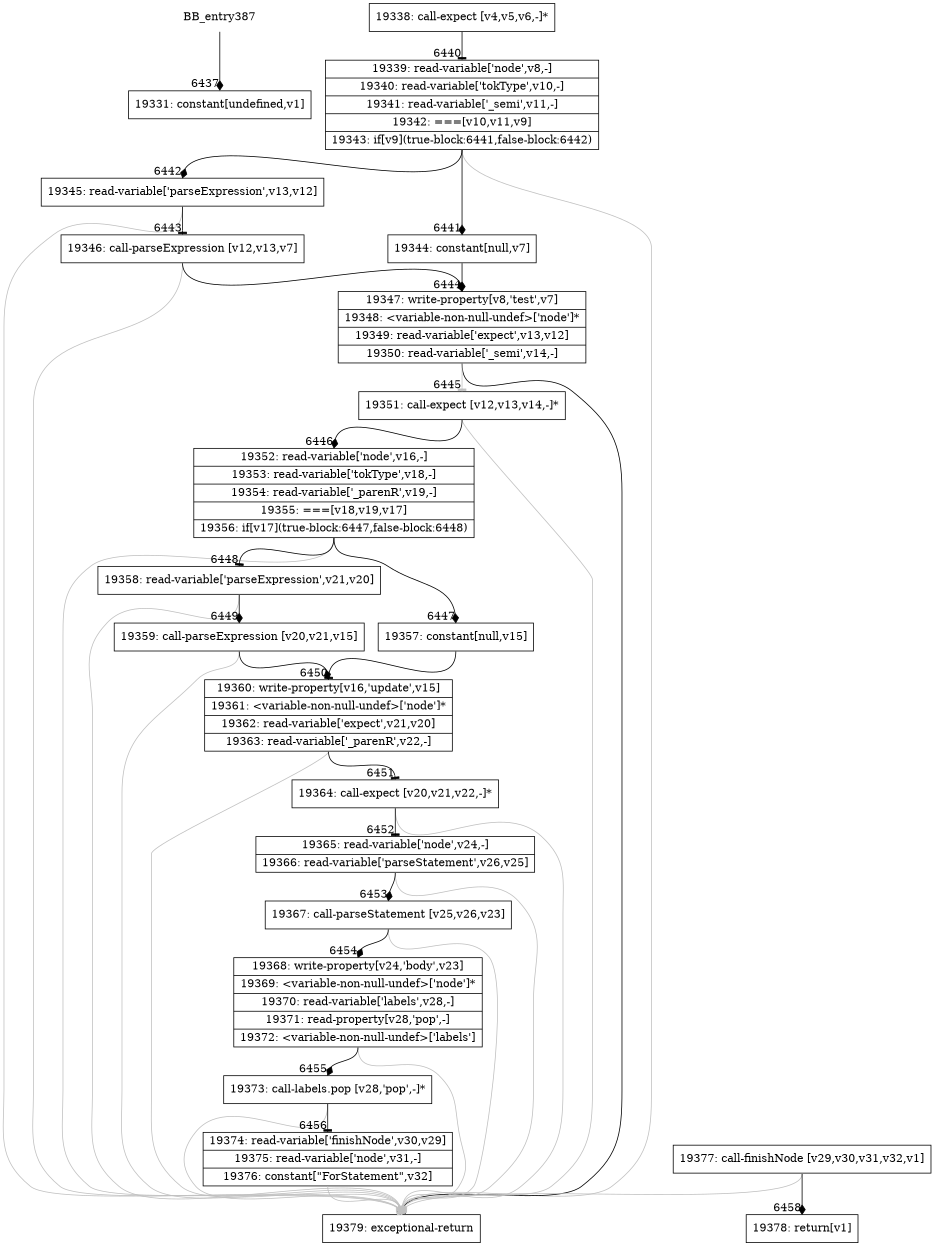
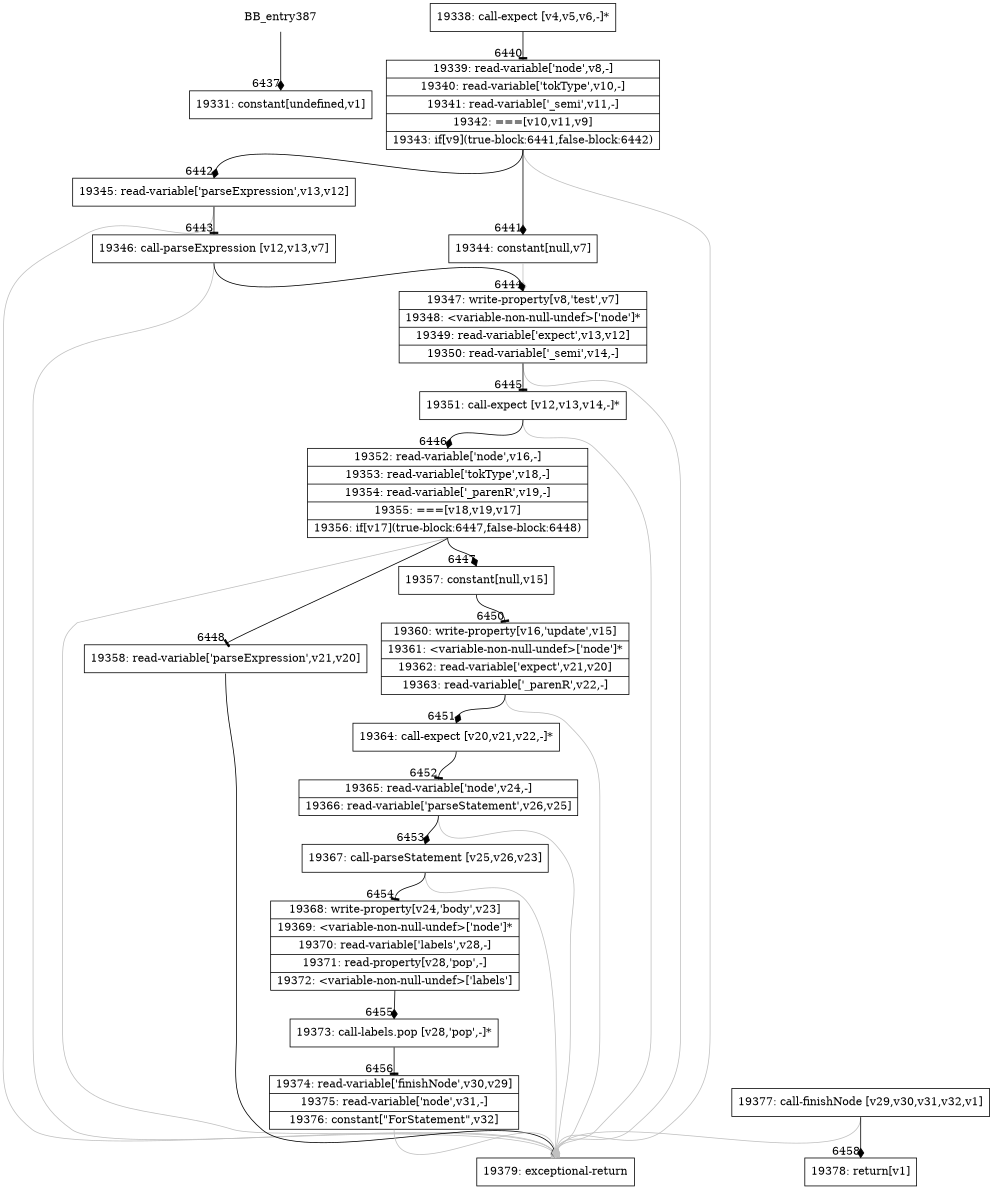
edge "19344: constant[null,v7]" -> "19347: write-property[v8,'test',v7]": color black -> gray
edge "19347: write-property[v8,'test',v7]" -> "19351: call-expect [v12,v13,v14,-]*": color gray -> black
node "19359: call-parseExpression [v20,v21,v15]": removed
edge "19360: write-property[v16,'update',v15]" -> "19364: call-expect [v20,v21,v22,-]*": arrowhead tee -> diamond
edge "19347: write-property[v8,'test',v7]" -> "19379: exceptional-return": color black -> gray
edge "19367: call-parseStatement [v25,v26,v23]" -> "19368: write-property[v24,'body',v23]": arrowhead diamond -> tee
edge "19358: read-variable['parseExpression',v21,v20]" -> "19379: exceptional-return": color gray -> black
edge "19364: call-expect [v20,v21,v22,-]*" -> "19379: exceptional-return": removed
edge "19368: write-property[v24,'body',v23]" -> "19379: exceptional-return": removed
edge "19373: call-labels.pop [v28,'pop',-]*" -> "19379: exceptional-return": removed
